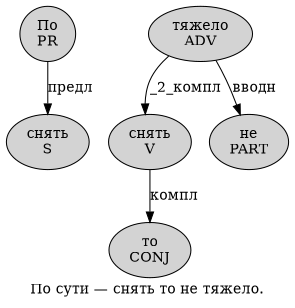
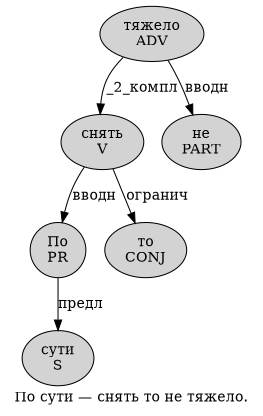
node "снять S": label "снять S" -> "сути S"
edge "снять V" -> "По PR": added, label "вводн"
edge "снять V" -> "то CONJ": label "компл" -> "огранич"
